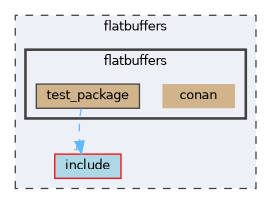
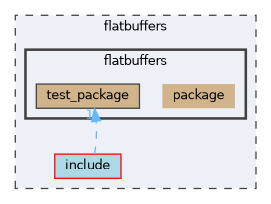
node "conan": label "conan" -> "package"
edge "test_package" -> "include": reversed
